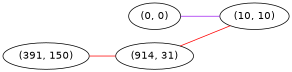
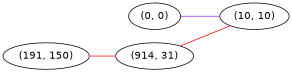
node "(391, 150)": label "(391, 150)" -> "(191, 150)"
